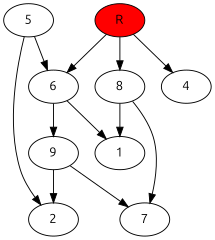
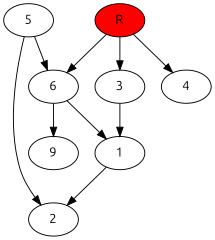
node "8": label "8" -> "3"
edge "9" -> "2": now "1" -> "2"
node "7": removed
